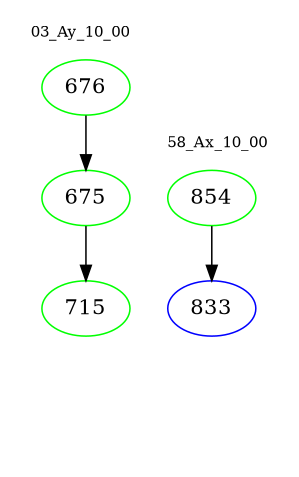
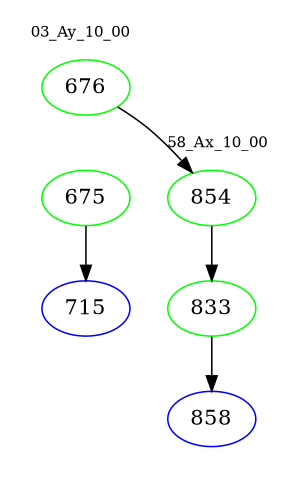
edge "676" -> "675": now "676" -> "854"
node "715": color green -> blue
node "833": color blue -> green
node "858": added
